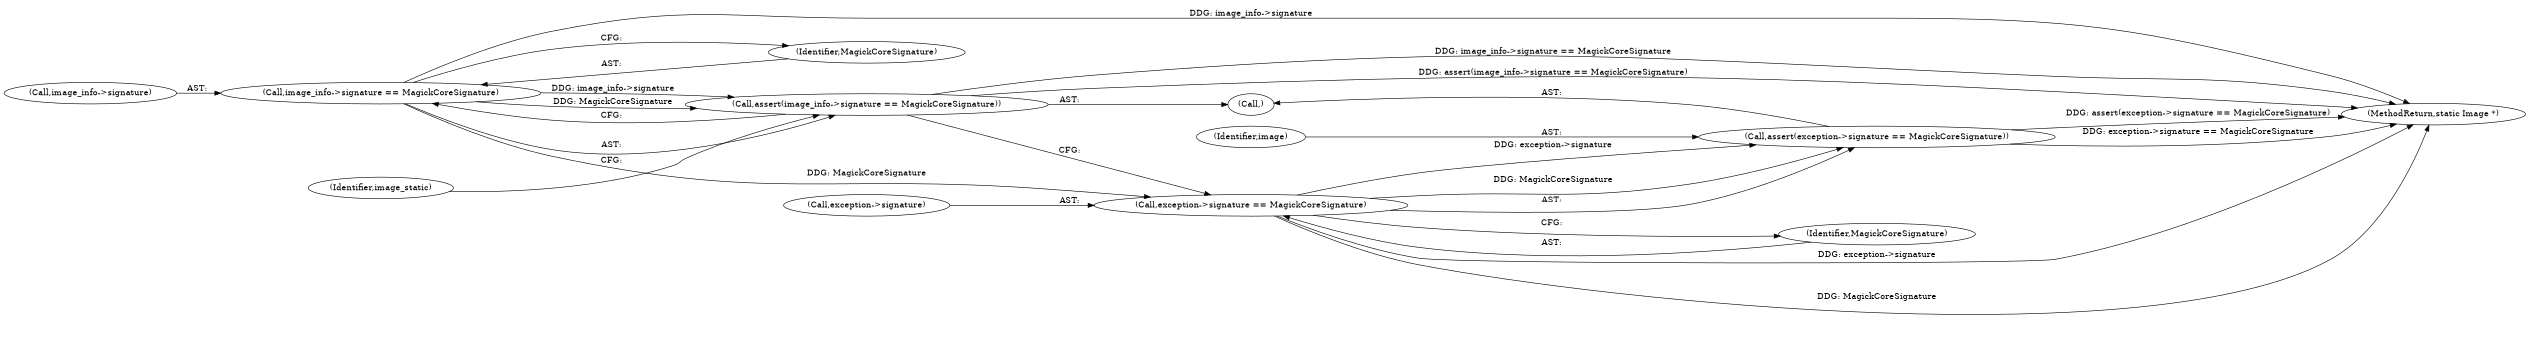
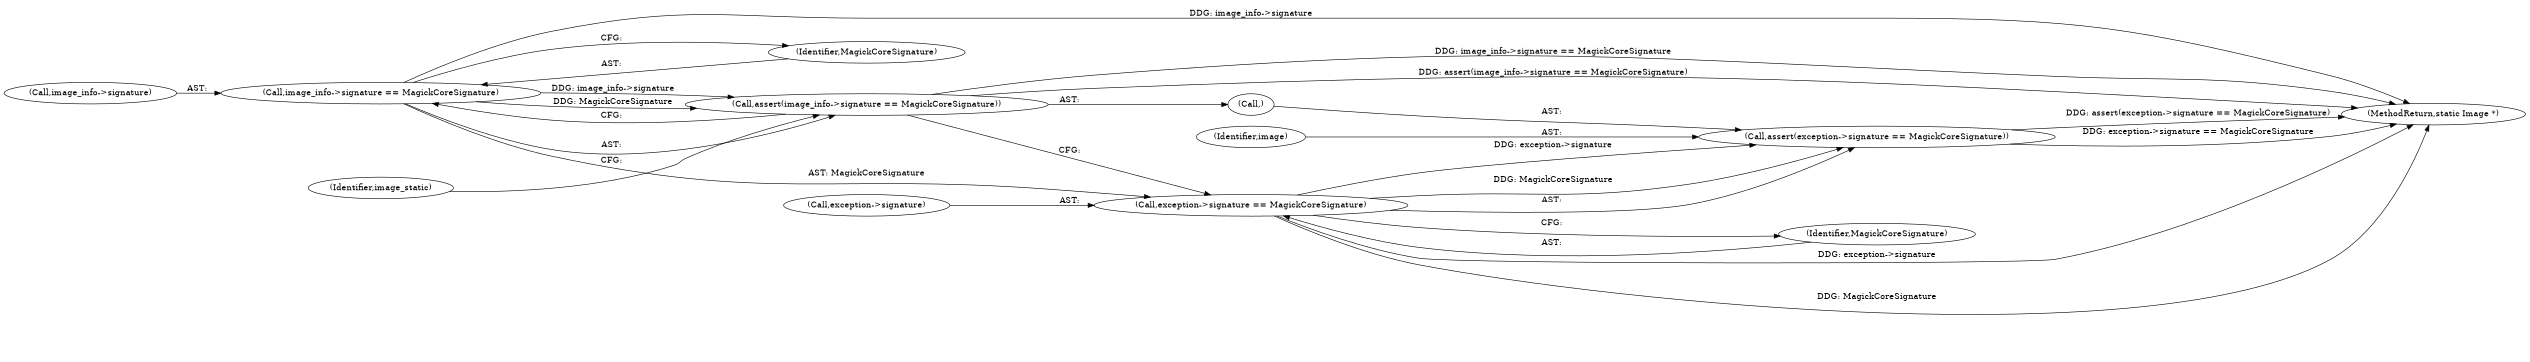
edge "(Call,assert(exception->signature == MagickCoreSignature))" -> "(Call,)": reversed
edge "(Call,image_info->signature == MagickCoreSignature)" -> "(Call,exception->signature == MagickCoreSignature)": label "DDG: MagickCoreSignature" -> "AST: MagickCoreSignature"
